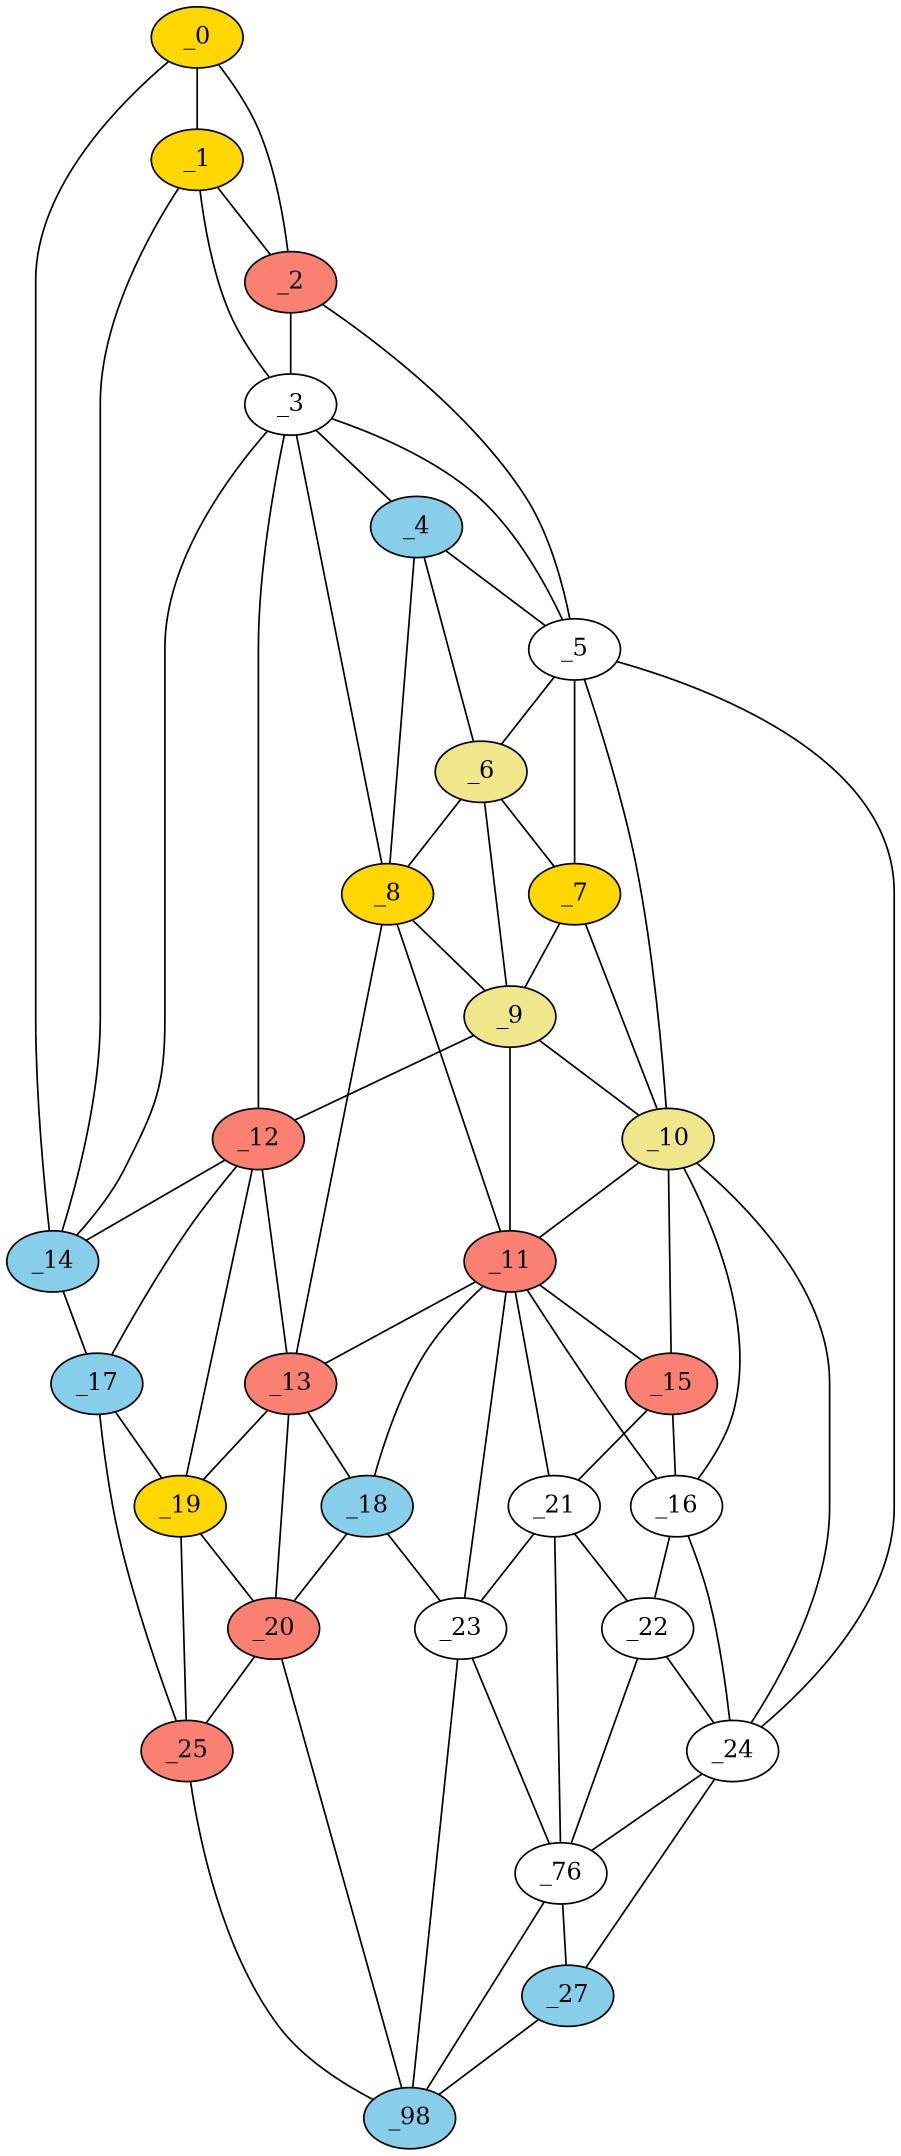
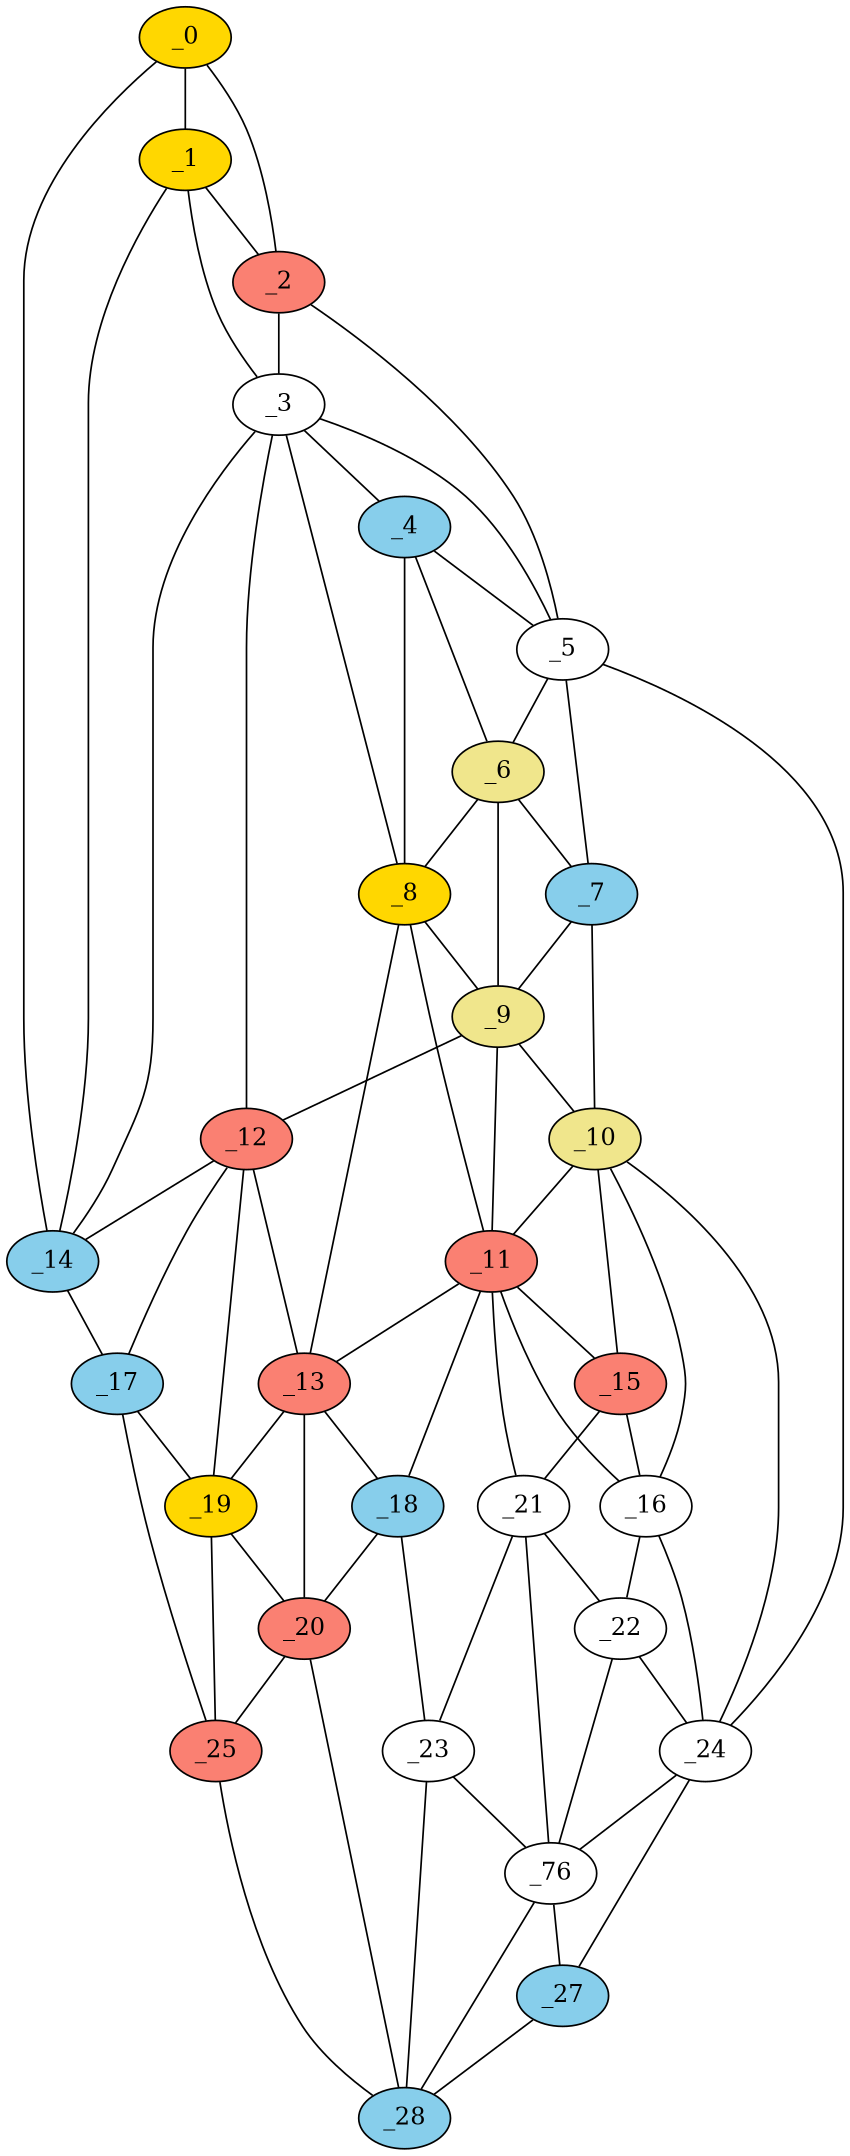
edge "_5" -- "_10": removed
node "_7": fillcolor gold -> skyblue
edge "_11" -- "_23": removed
node "_98": label "_98" -> "_28"
